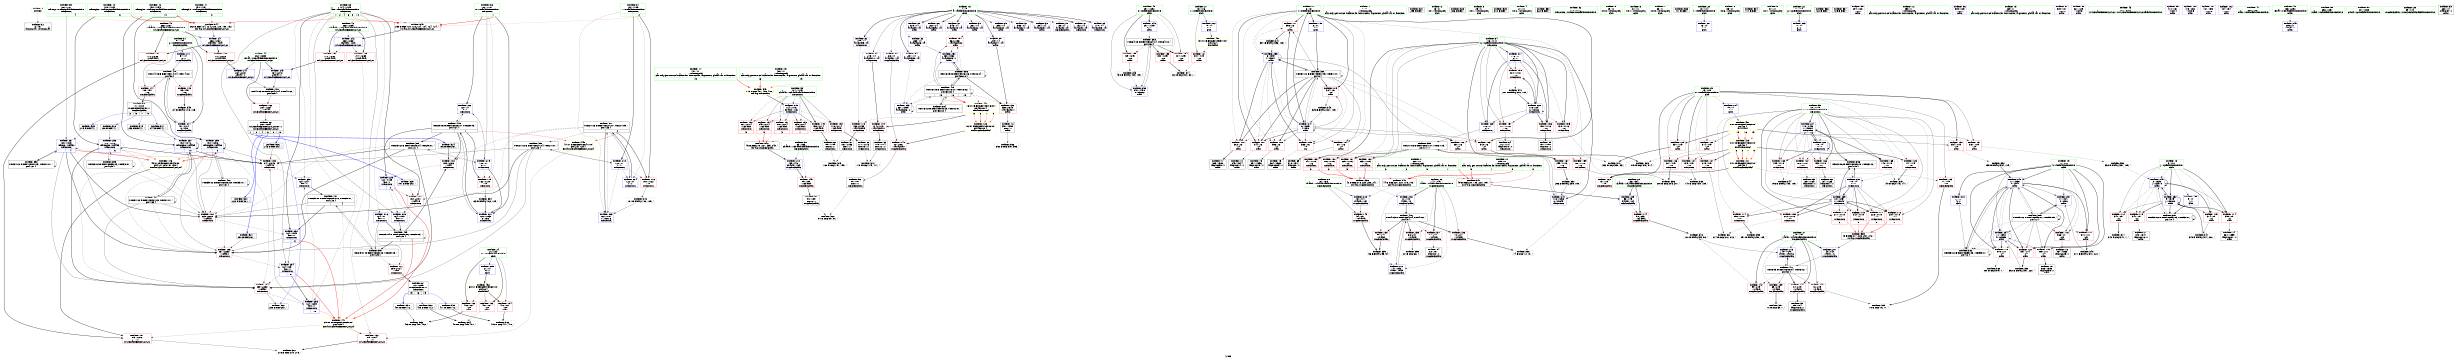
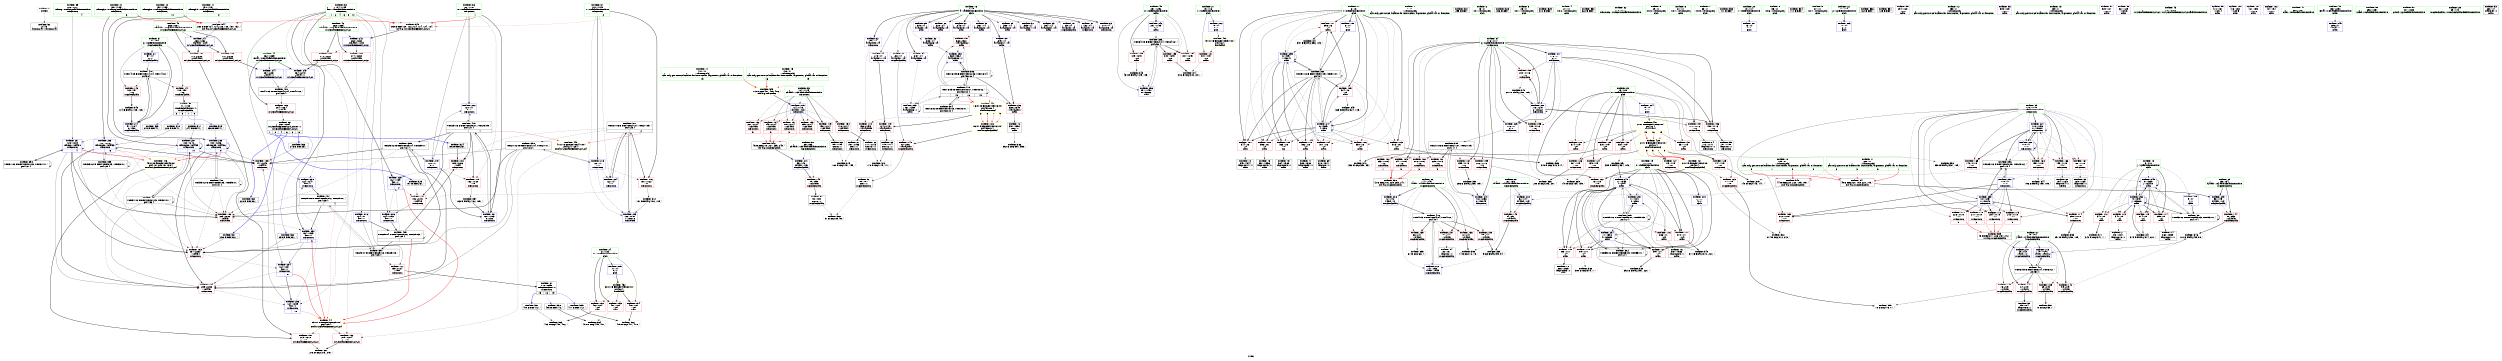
edge "NodeID: 35" -> "NodeID: 230": color black -> blue
edge "NodeID: 395" -> "NodeID: 159": color red -> black
node "NodeID: 60": text "_Z5countc" -> "_Z5iiiic"
edge "NodeID: 230" -> "NodeID: 171": removed
edge "NodeID: 235" -> "NodeID: 184": style dashed -> bold
edge "NodeID: 184" -> "NodeID: 522": reversed
